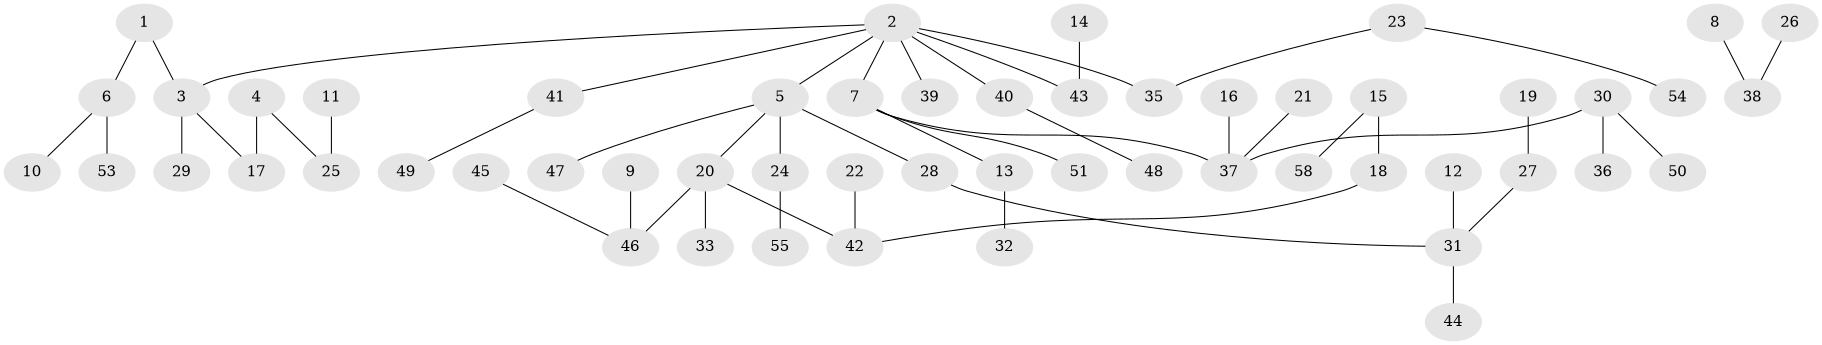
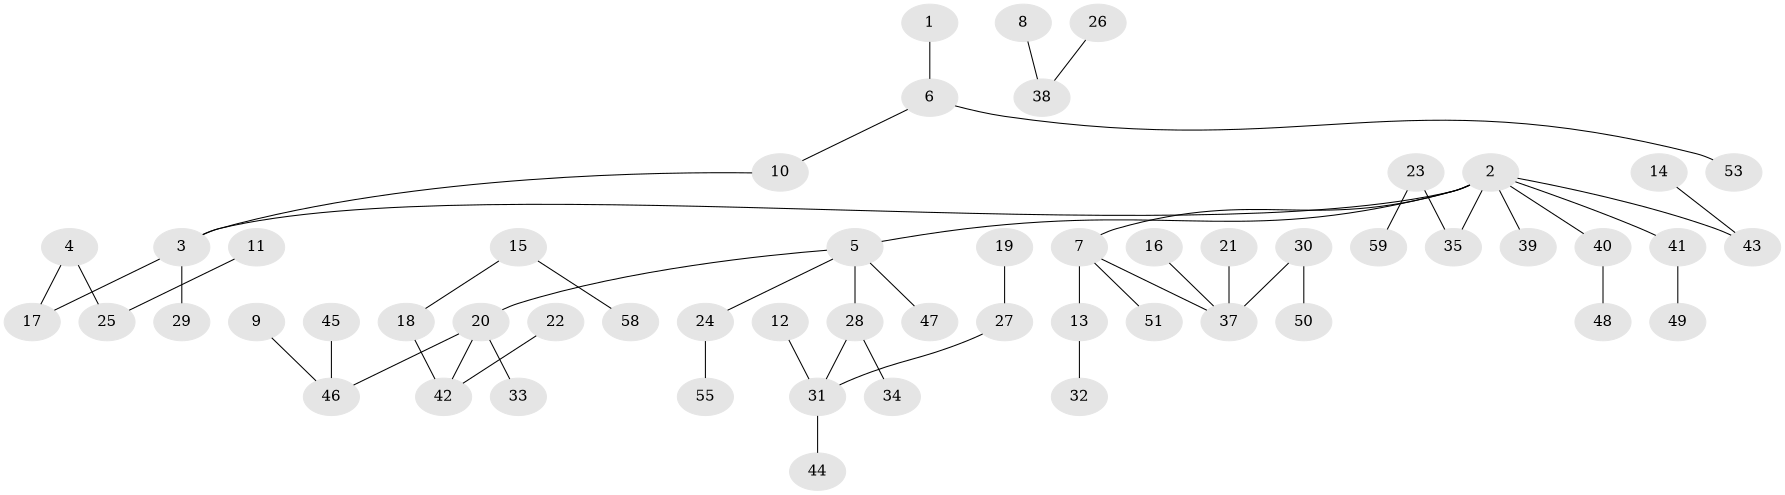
edge "1" -- "3": now "10" -- "3"
node "54": label "54" -> "59"
node "36": removed
node "34": added
